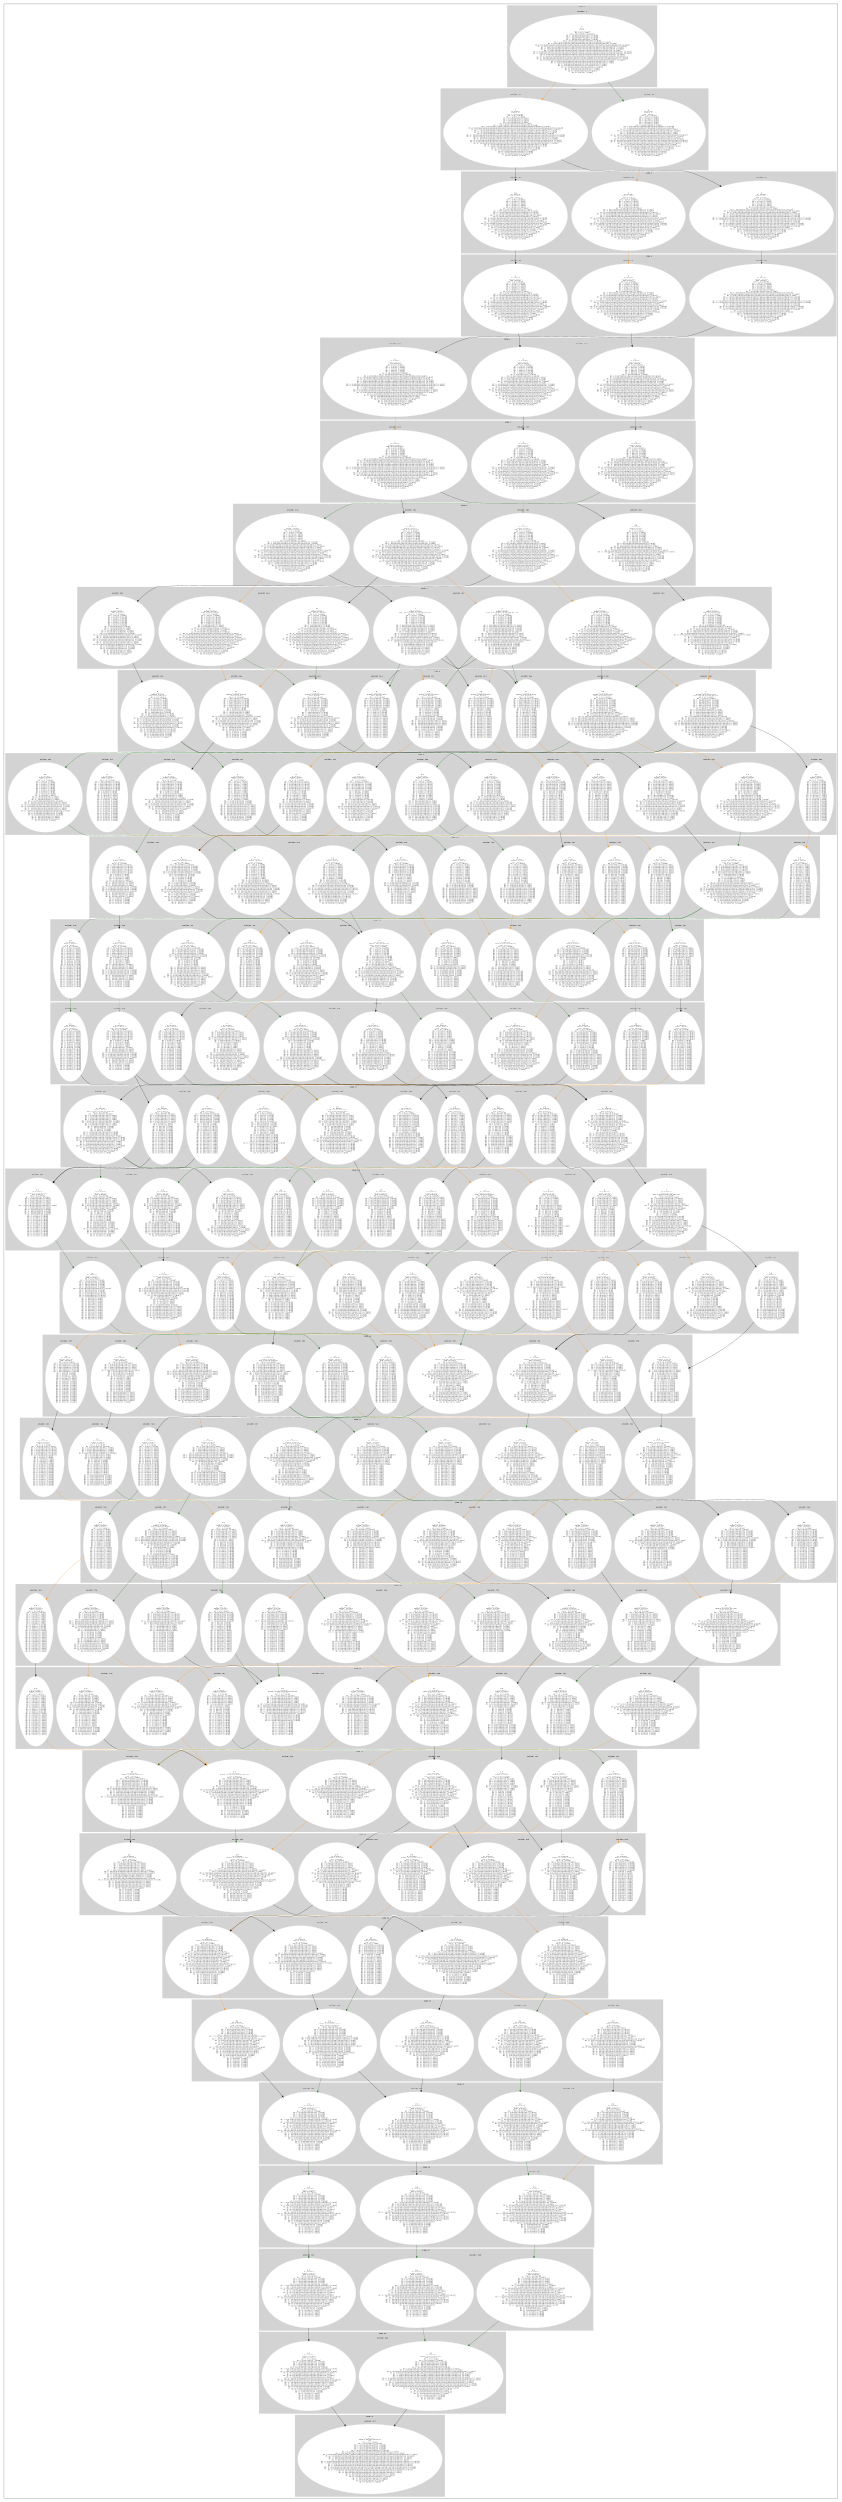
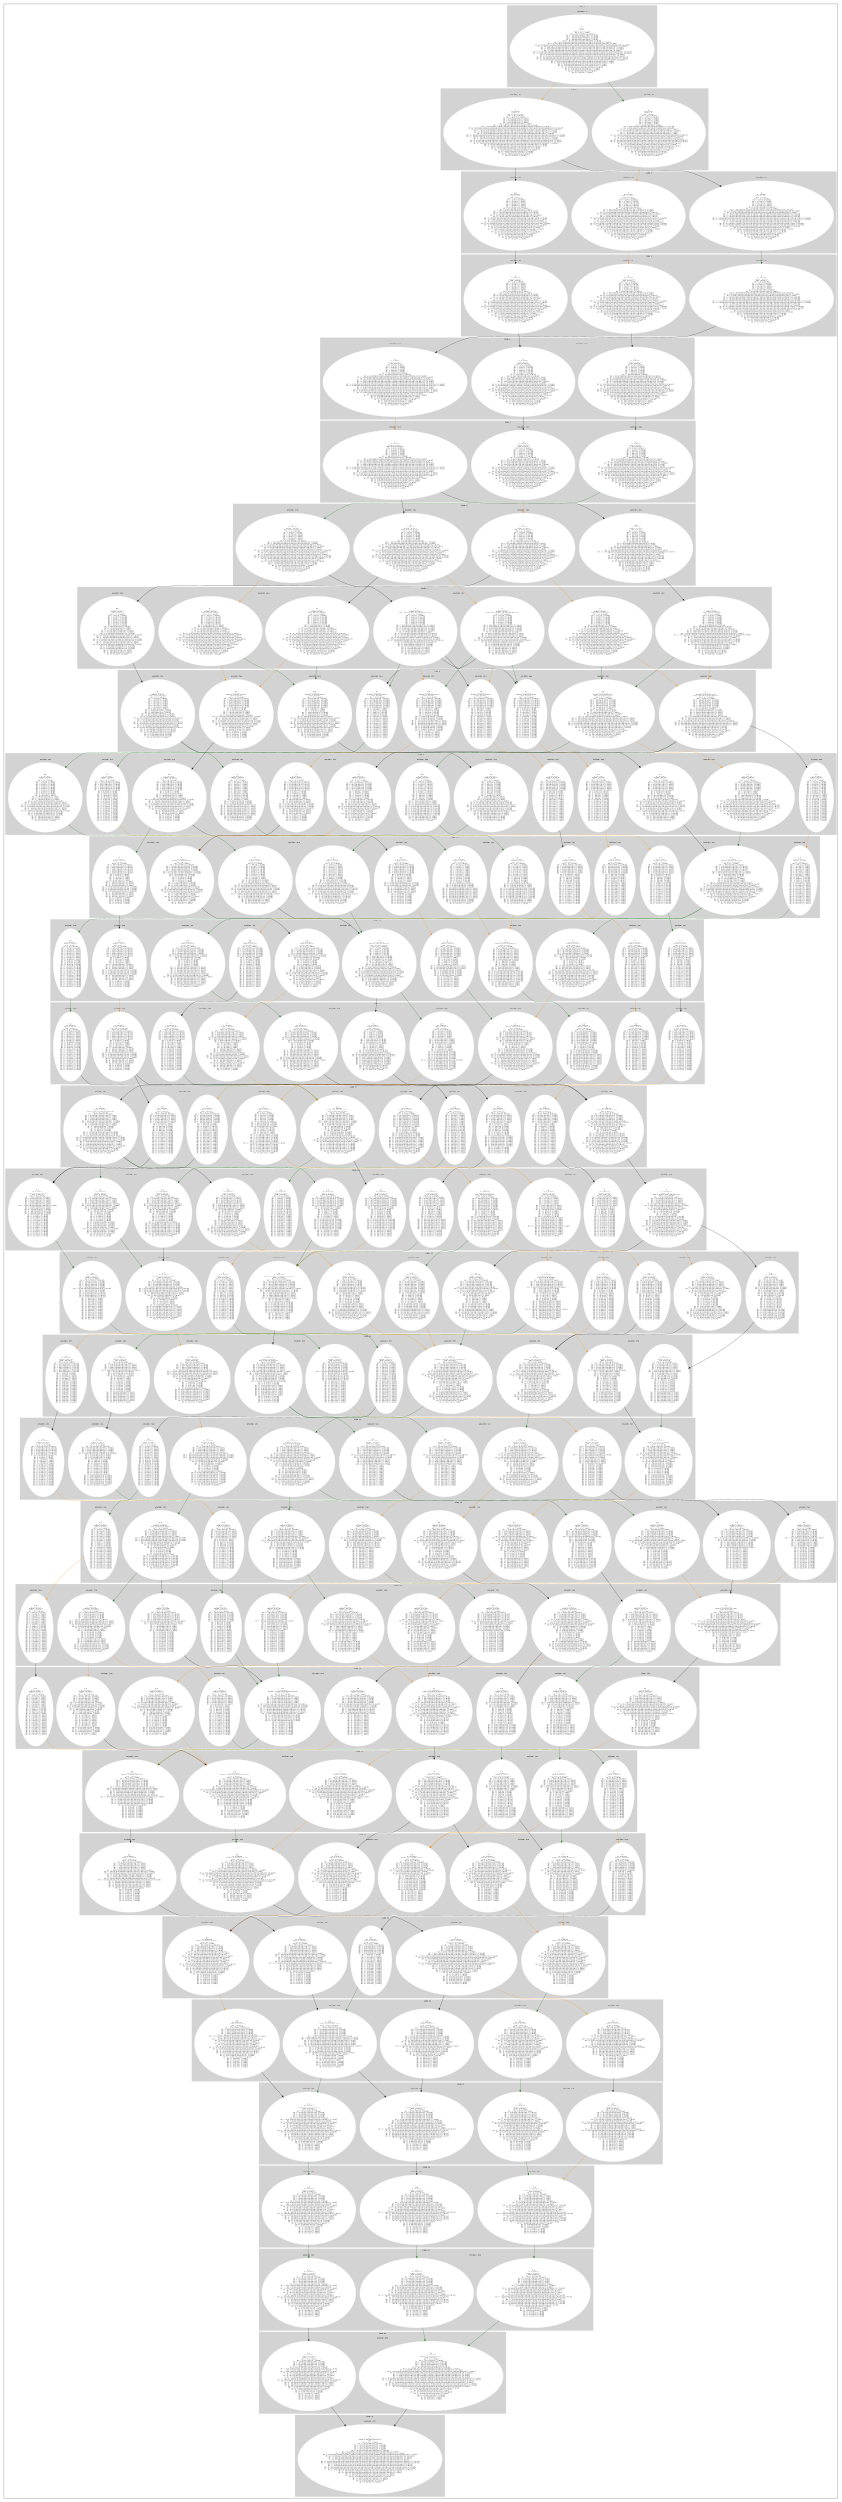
cluster "Action: 599": label "Action: 599" -> "Line: 599"
